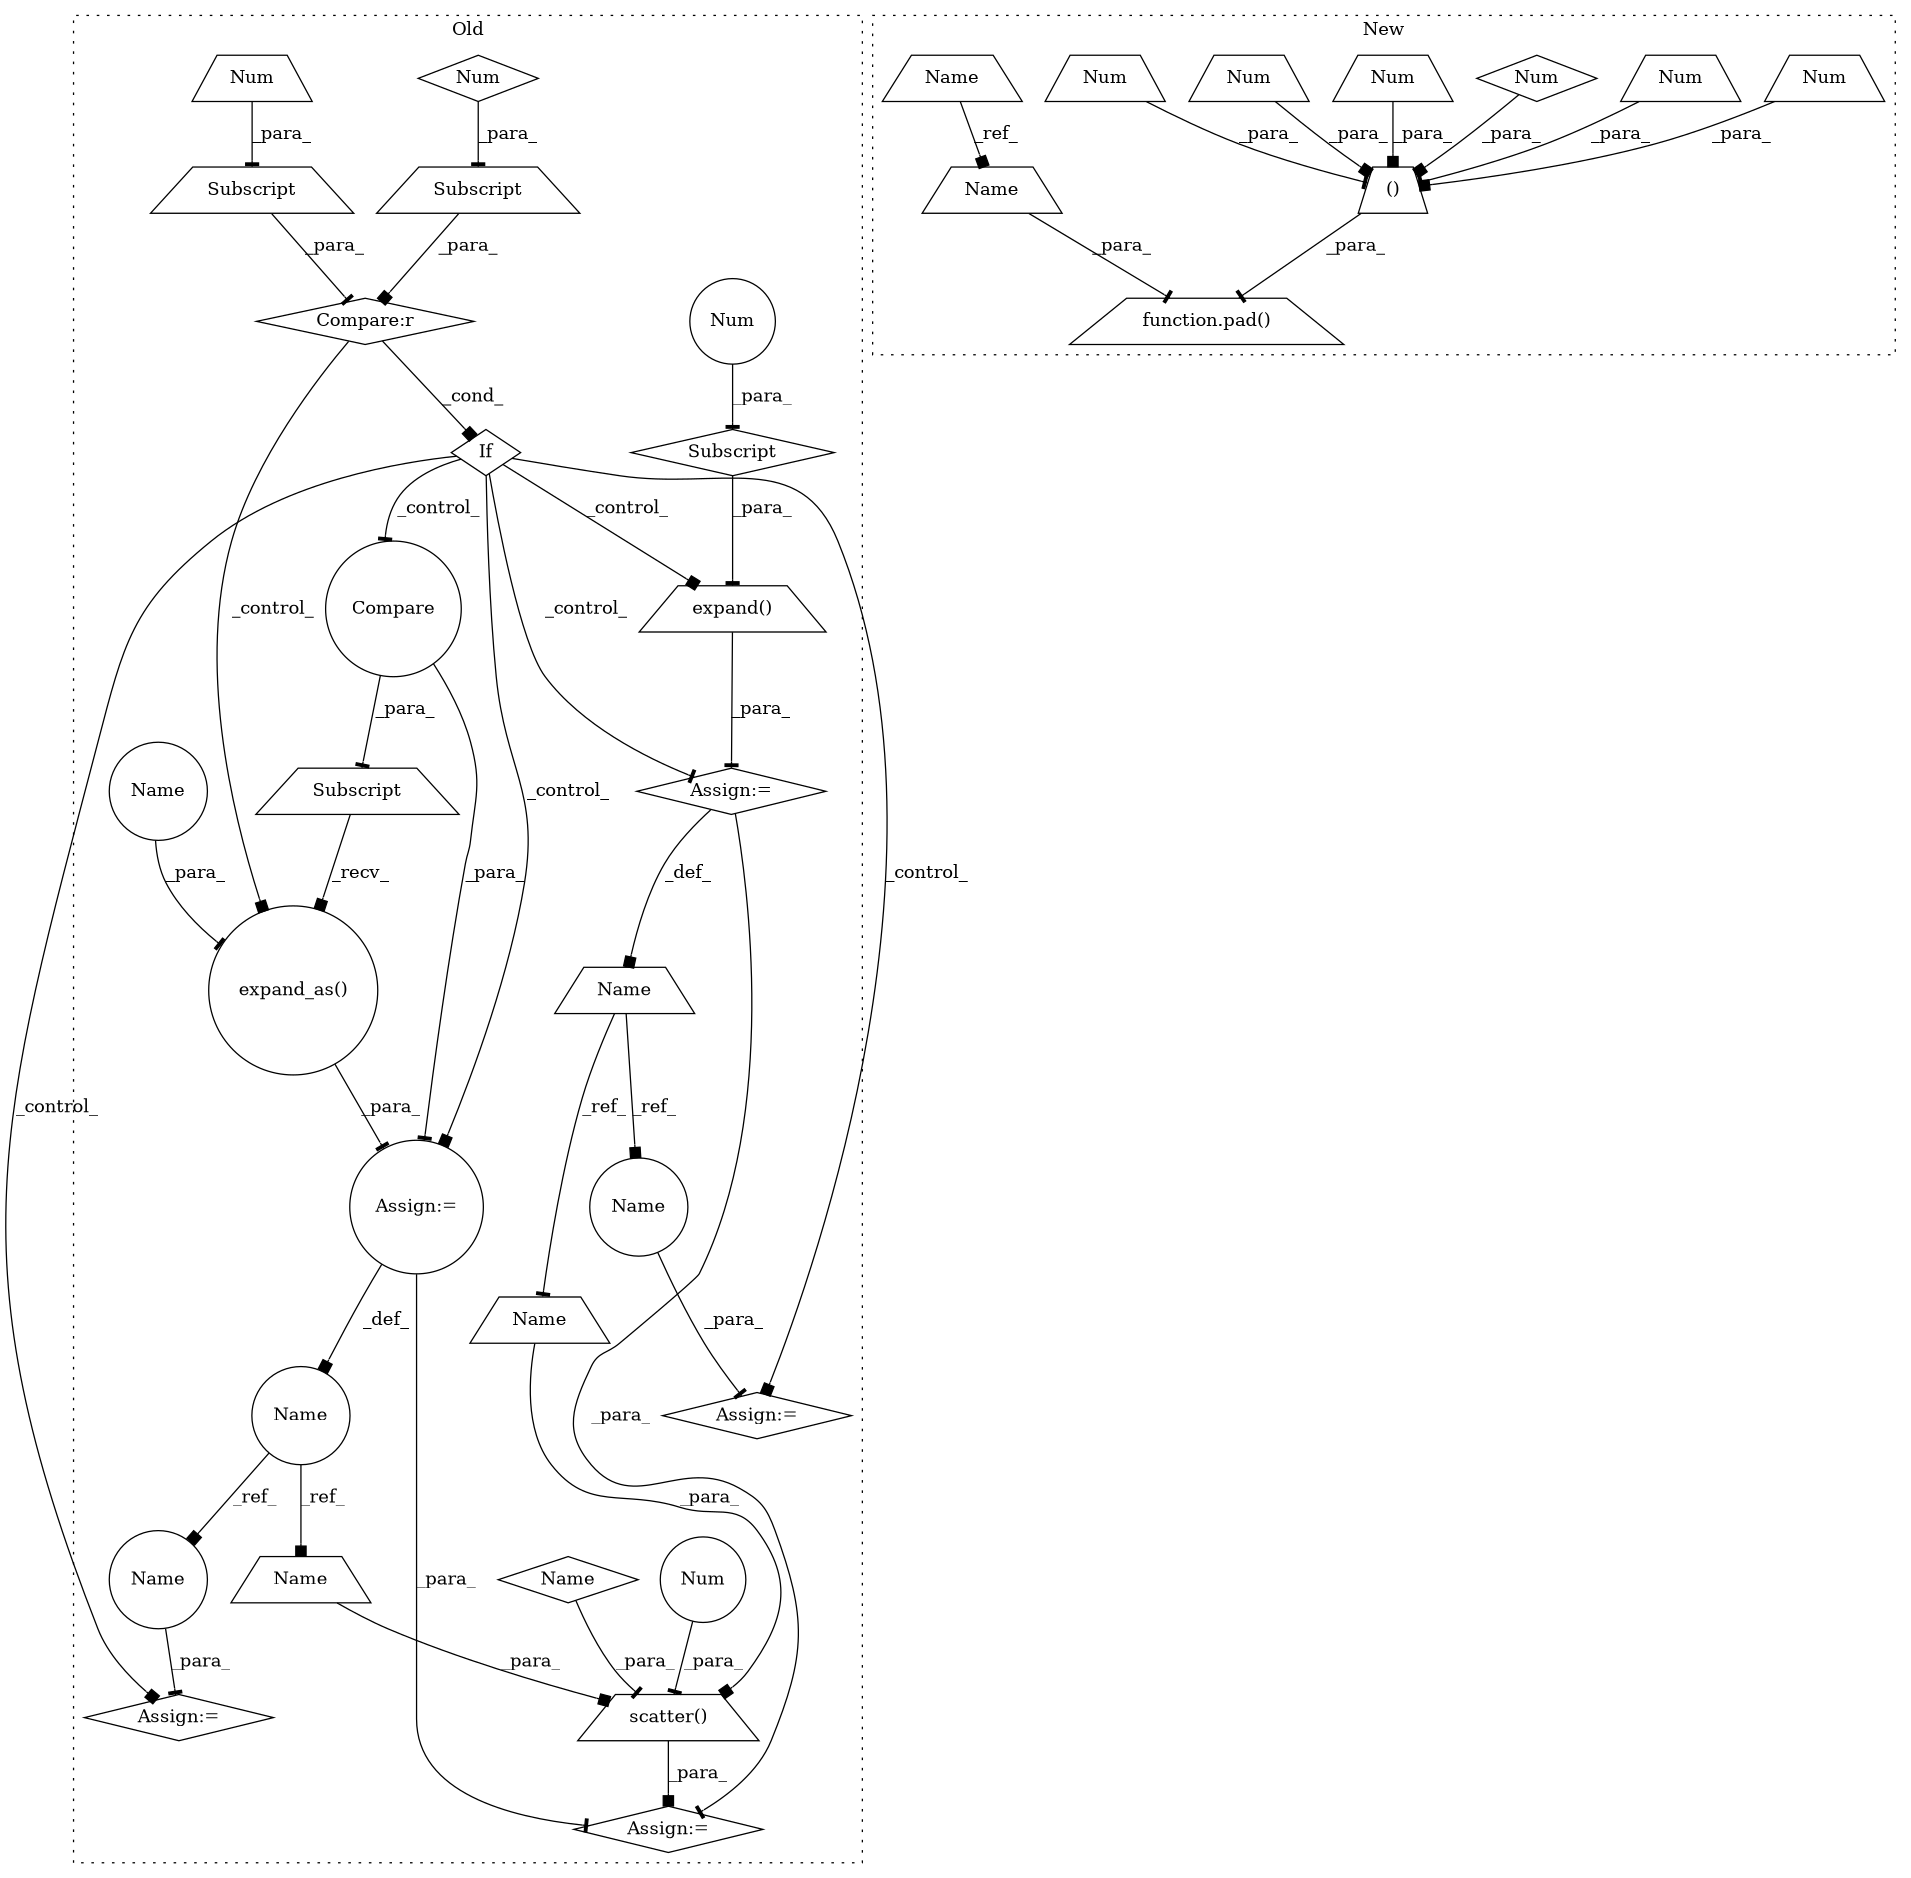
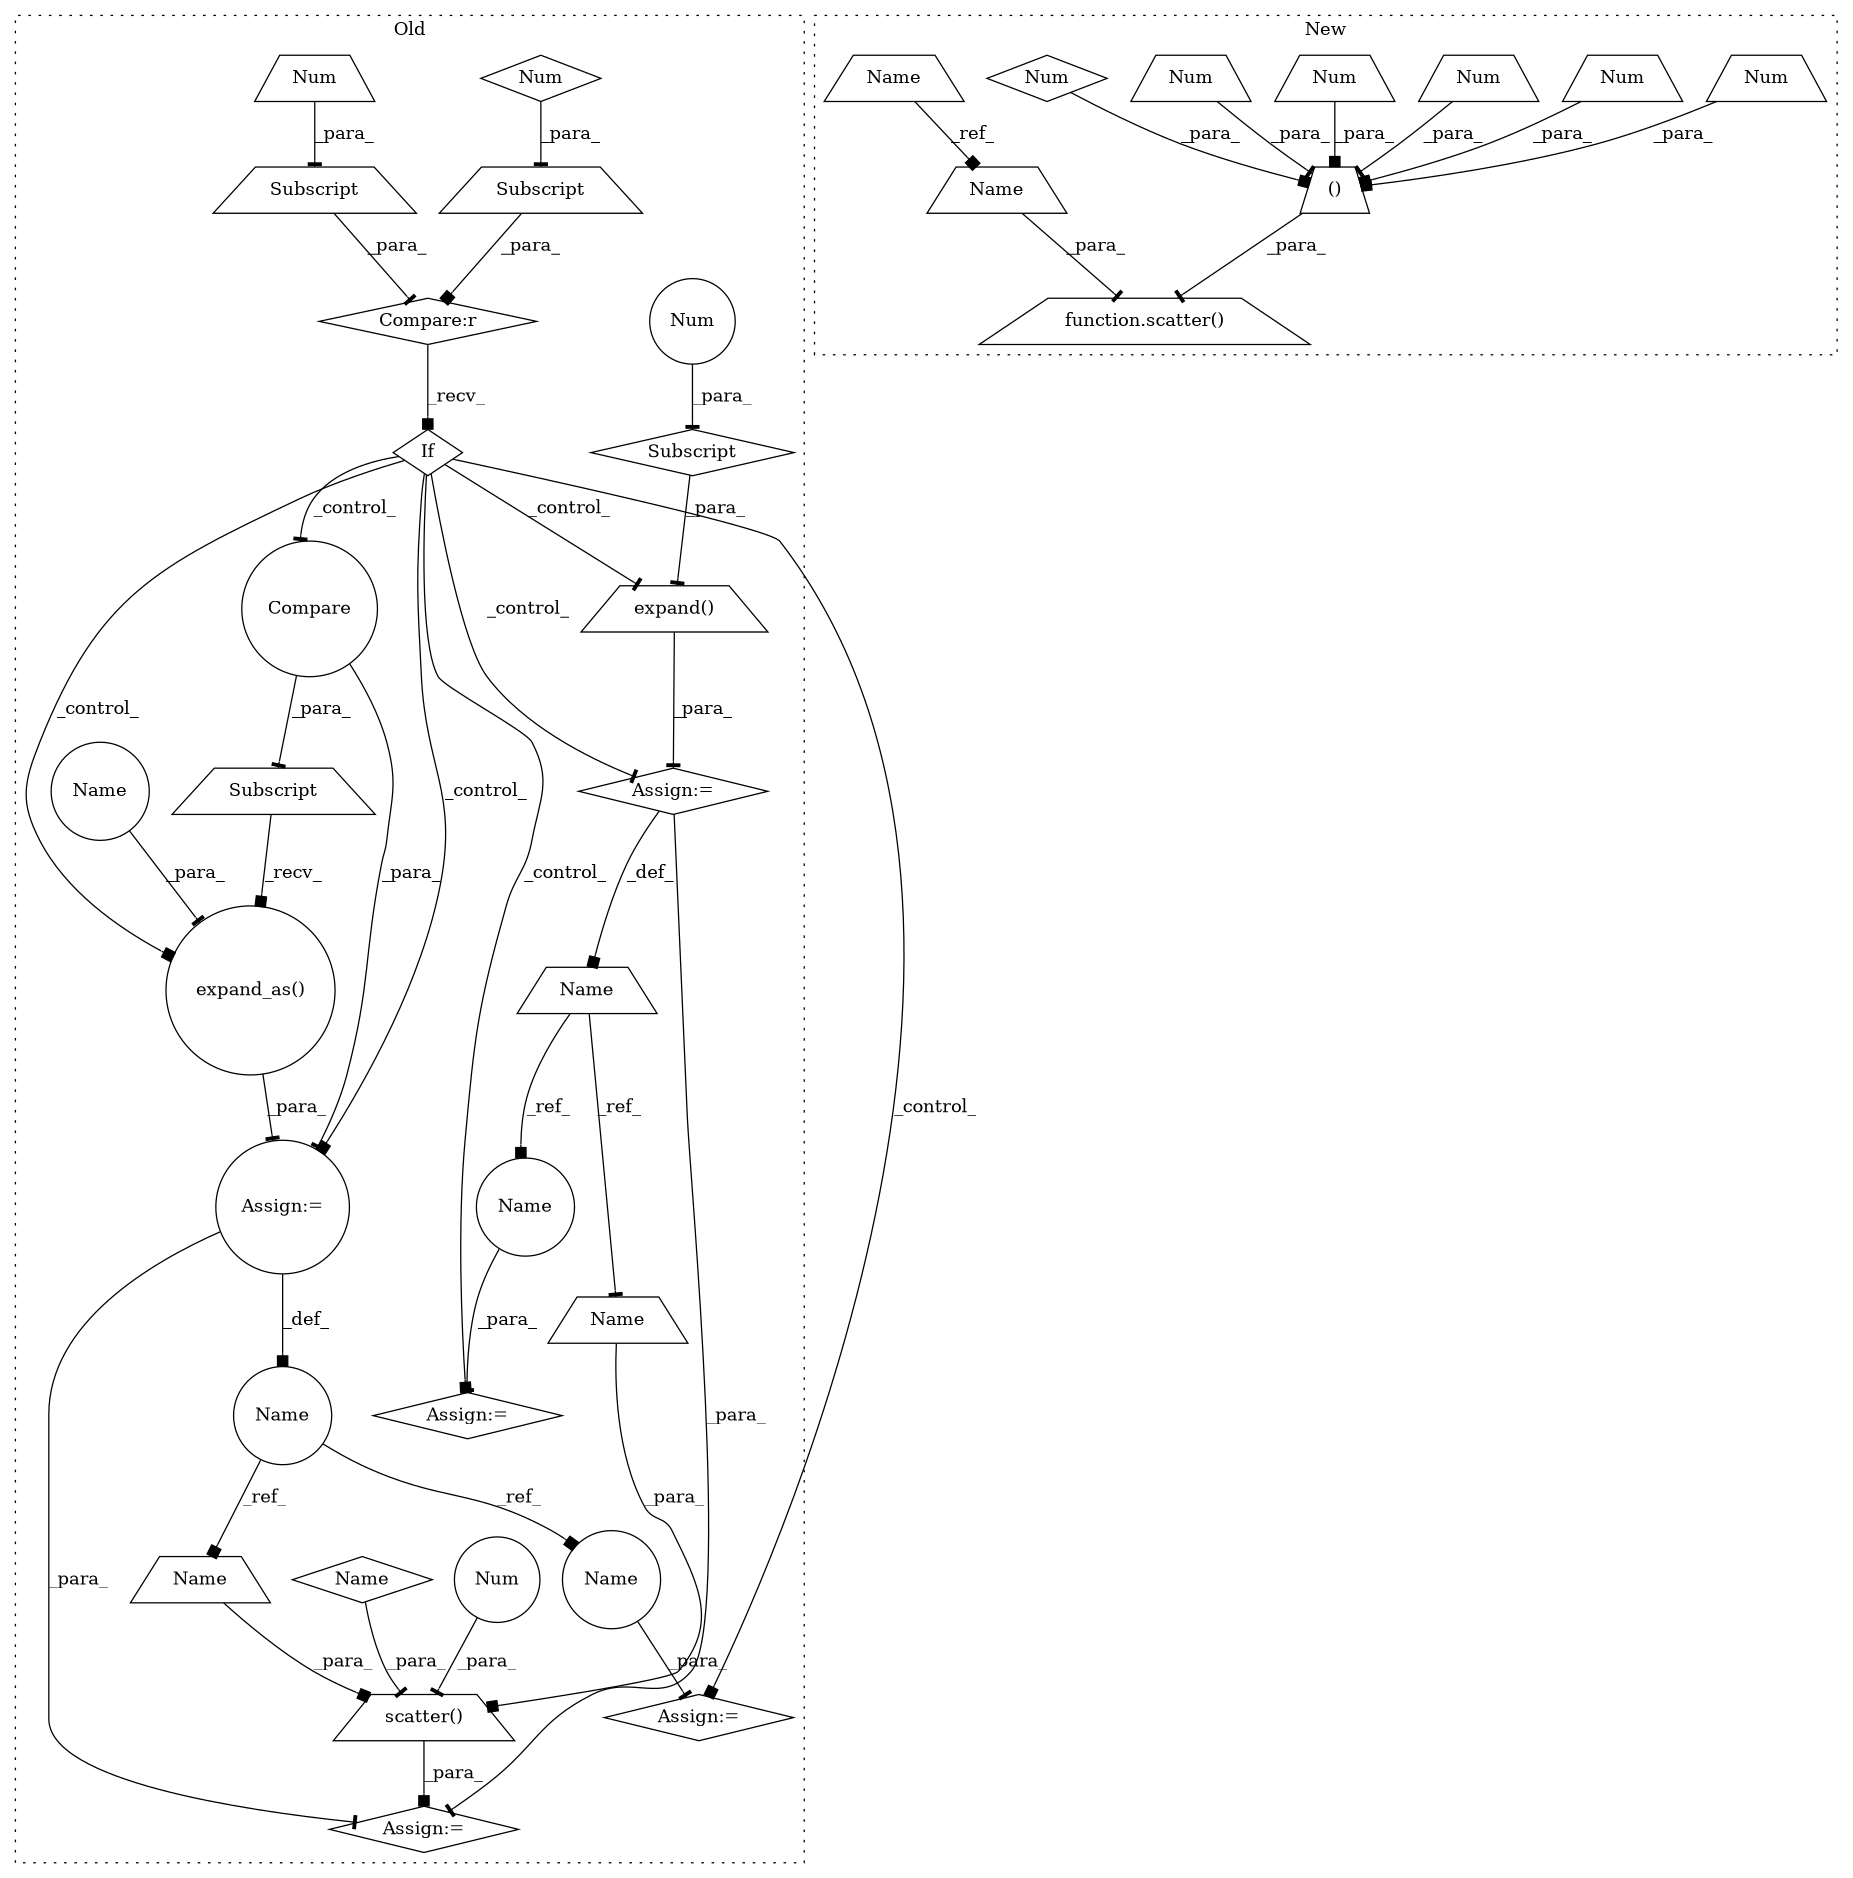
node "function.pad()": label "function.pad()" -> "function.scatter()"
edge "Compare:r" -> "If": label "_cond_" -> "_recv_"
edge "If" -> "expand()": arrowhead box -> tee
edge "Compare:r" -> "expand_as()": now "If" -> "expand_as()"
